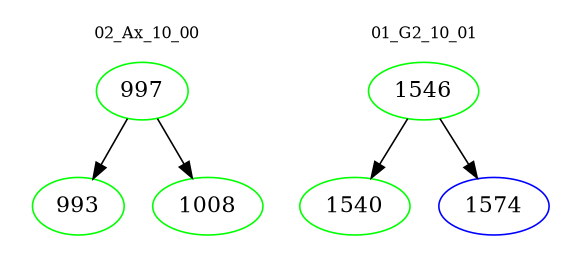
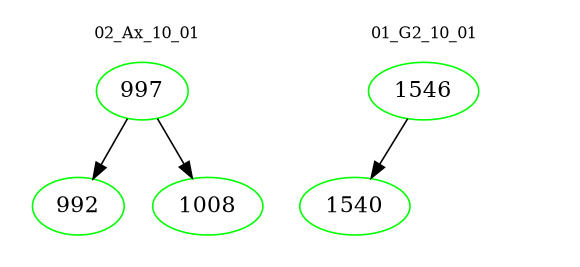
cluster "02_Ax_10_00": label "02_Ax_10_00" -> "02_Ax_10_01"
node "993": label "993" -> "992"
node "1574": removed
